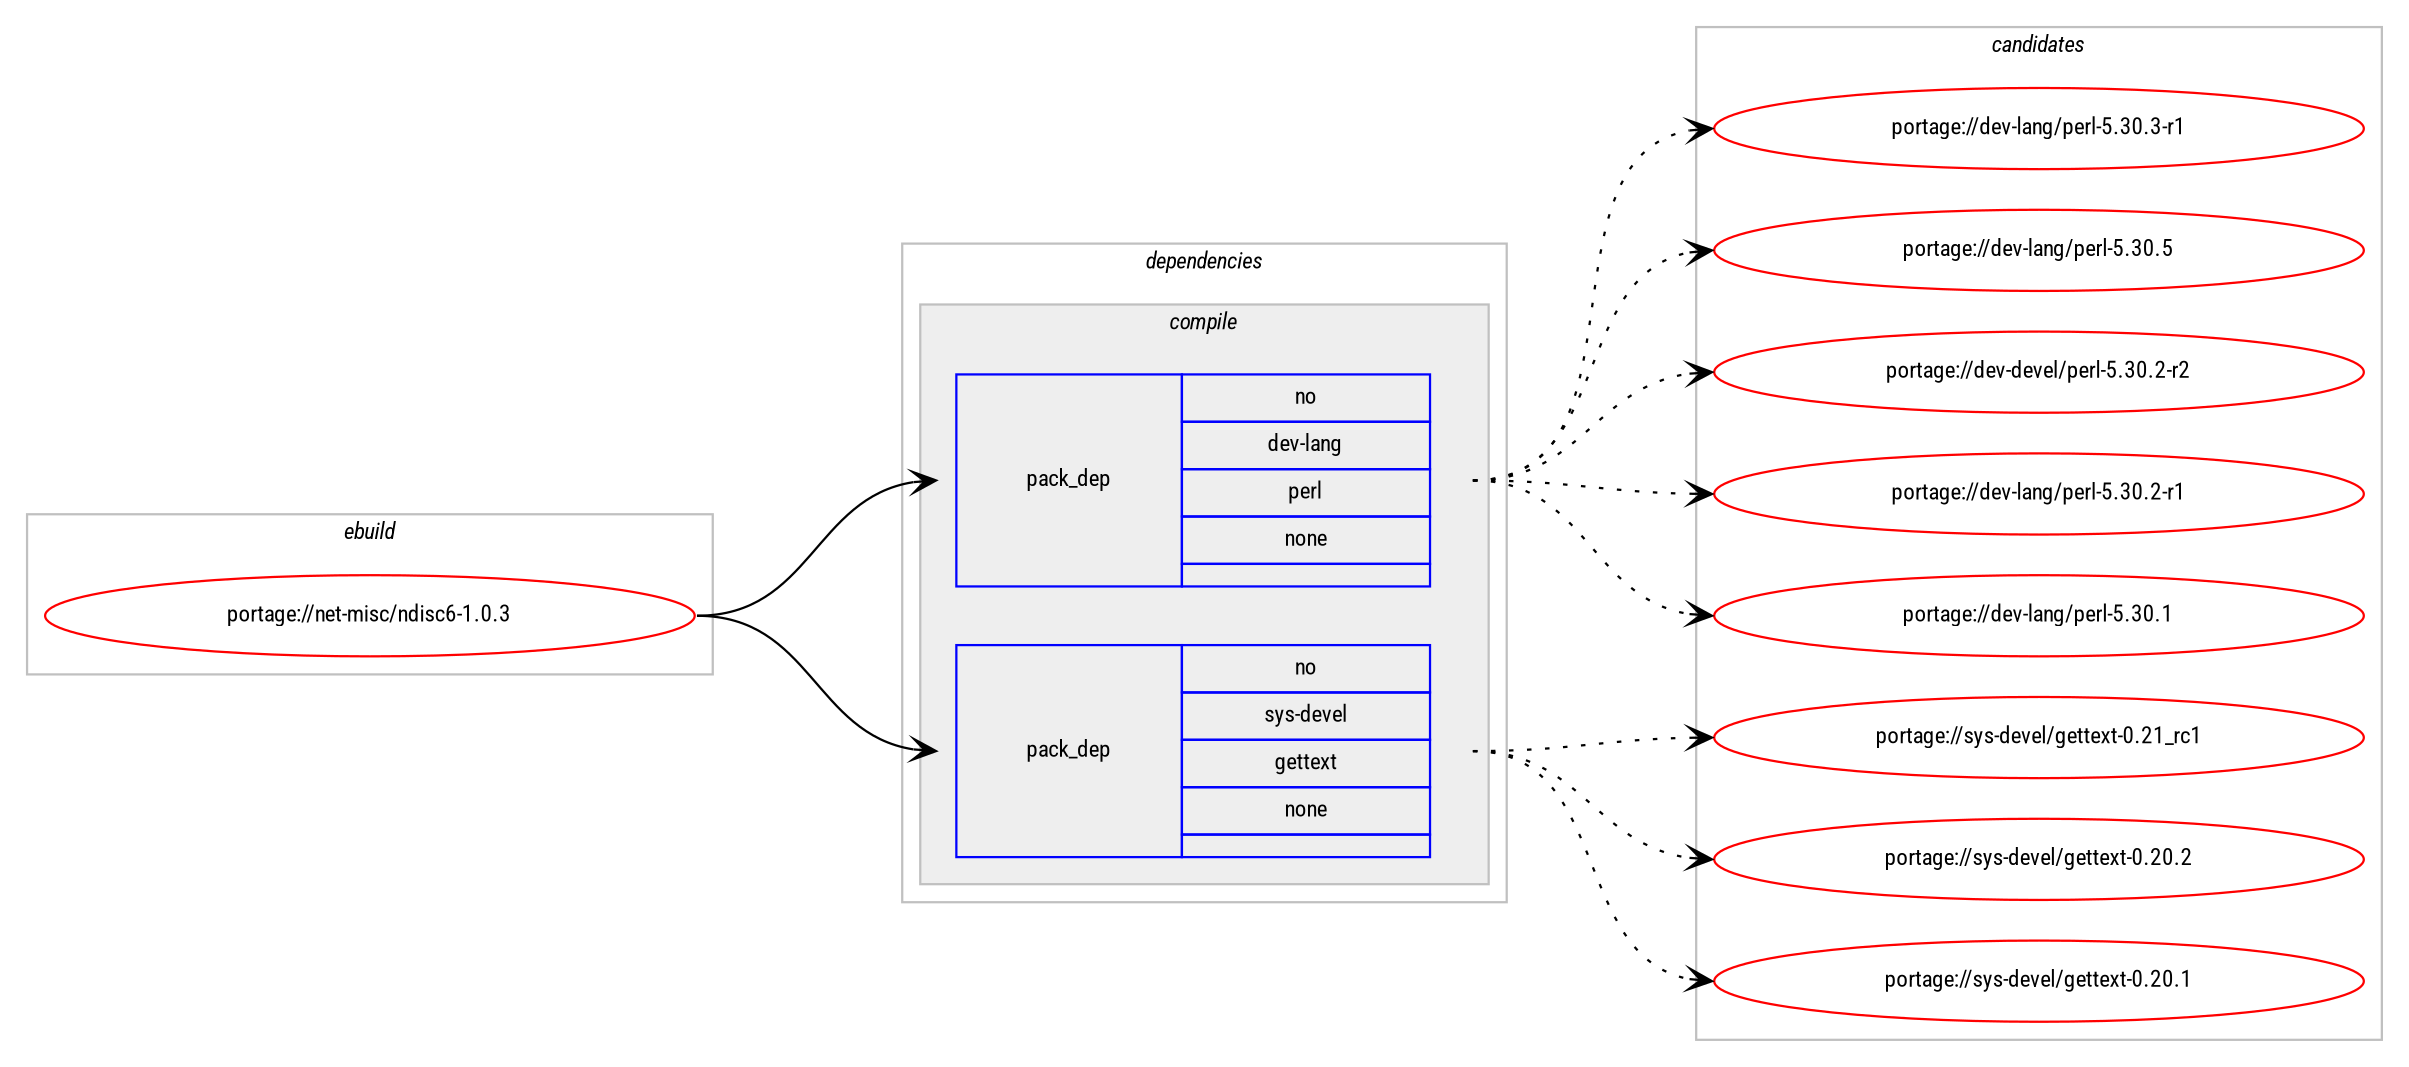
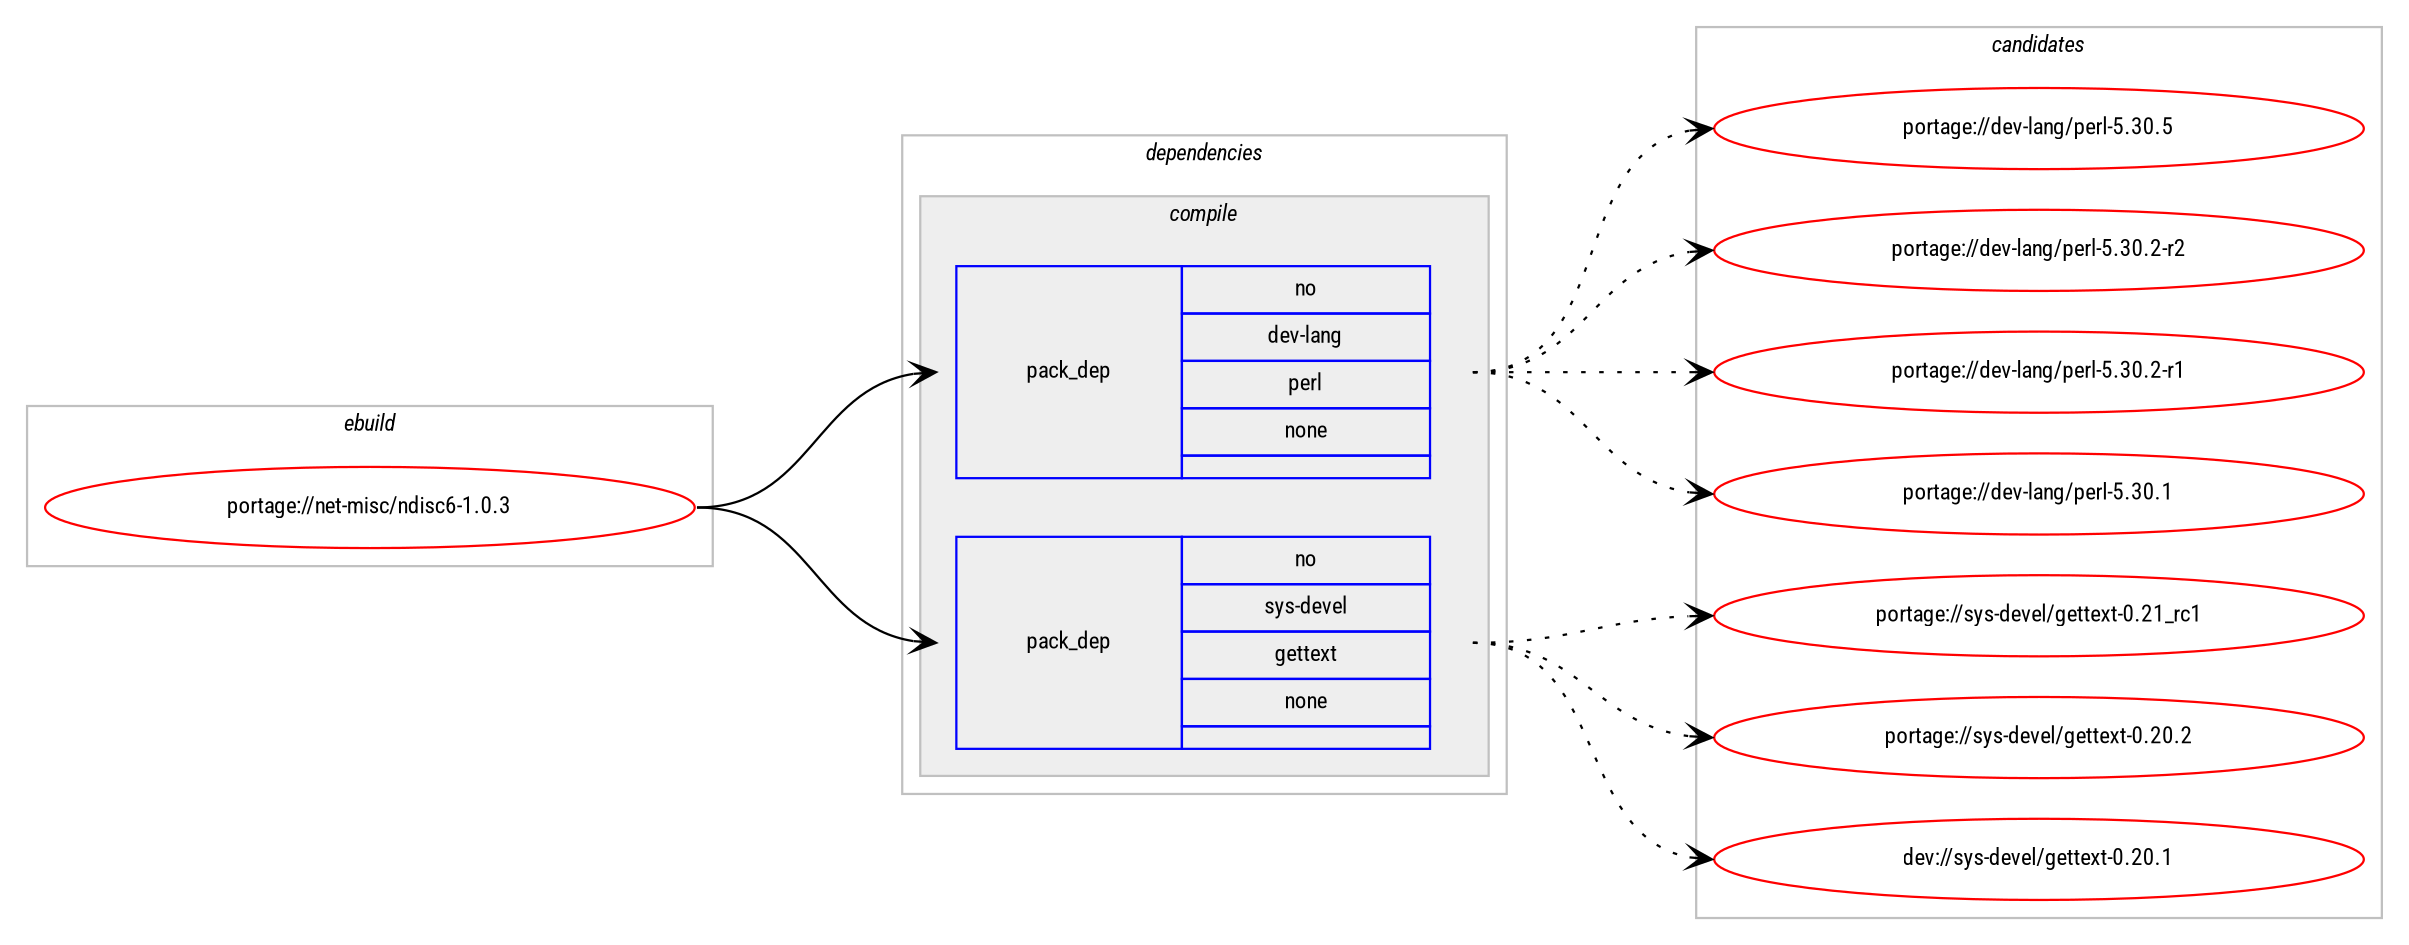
node "portage://dev-lang/perl-5.30.3-r1": removed
node "portage://dev-devel/perl-5.30.2-r2": label "portage://dev-devel/perl-5.30.2-r2" -> "portage://dev-lang/perl-5.30.2-r2"
node "portage://sys-devel/gettext-0.20.1": label "portage://sys-devel/gettext-0.20.1" -> "dev://sys-devel/gettext-0.20.1"
